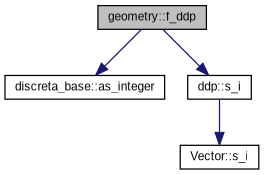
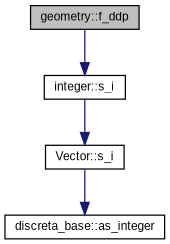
edge "geometry::f_ddp" -> "discreta_base::as_integer": now "Vector::s_i" -> "discreta_base::as_integer"
node "ddp::s_i": label "ddp::s_i" -> "integer::s_i"
